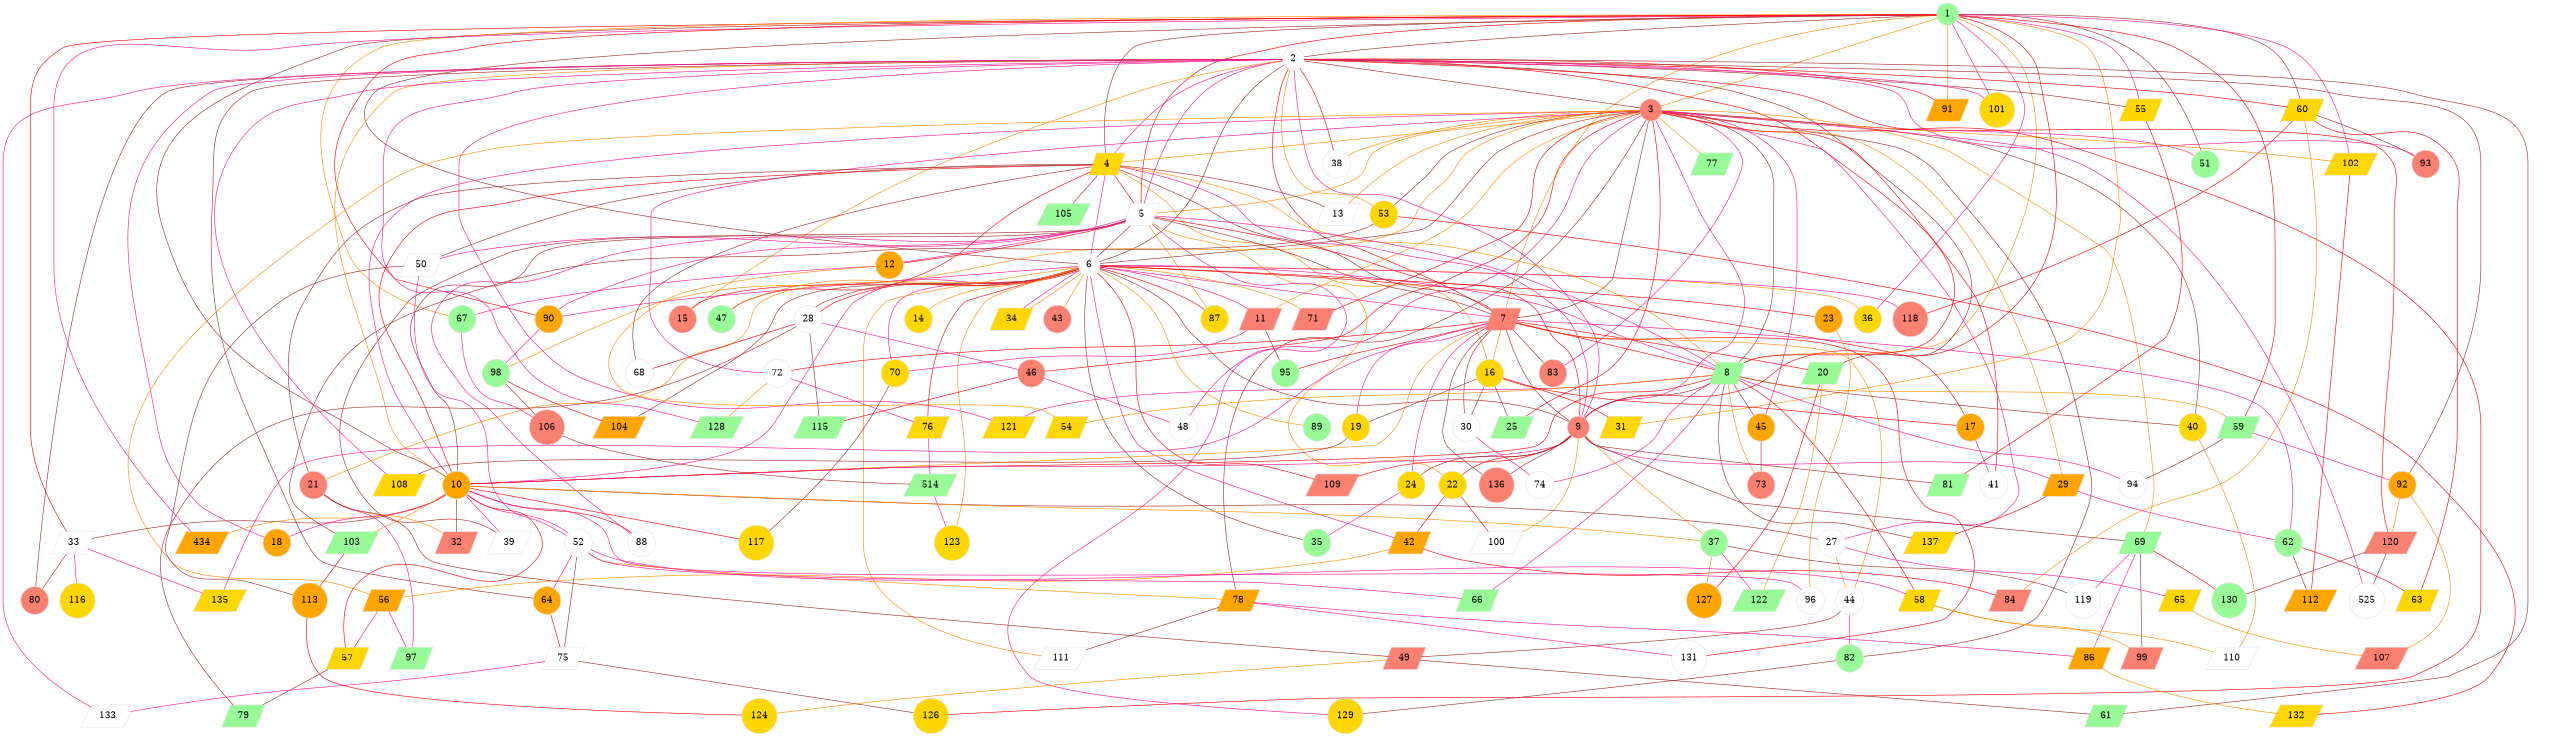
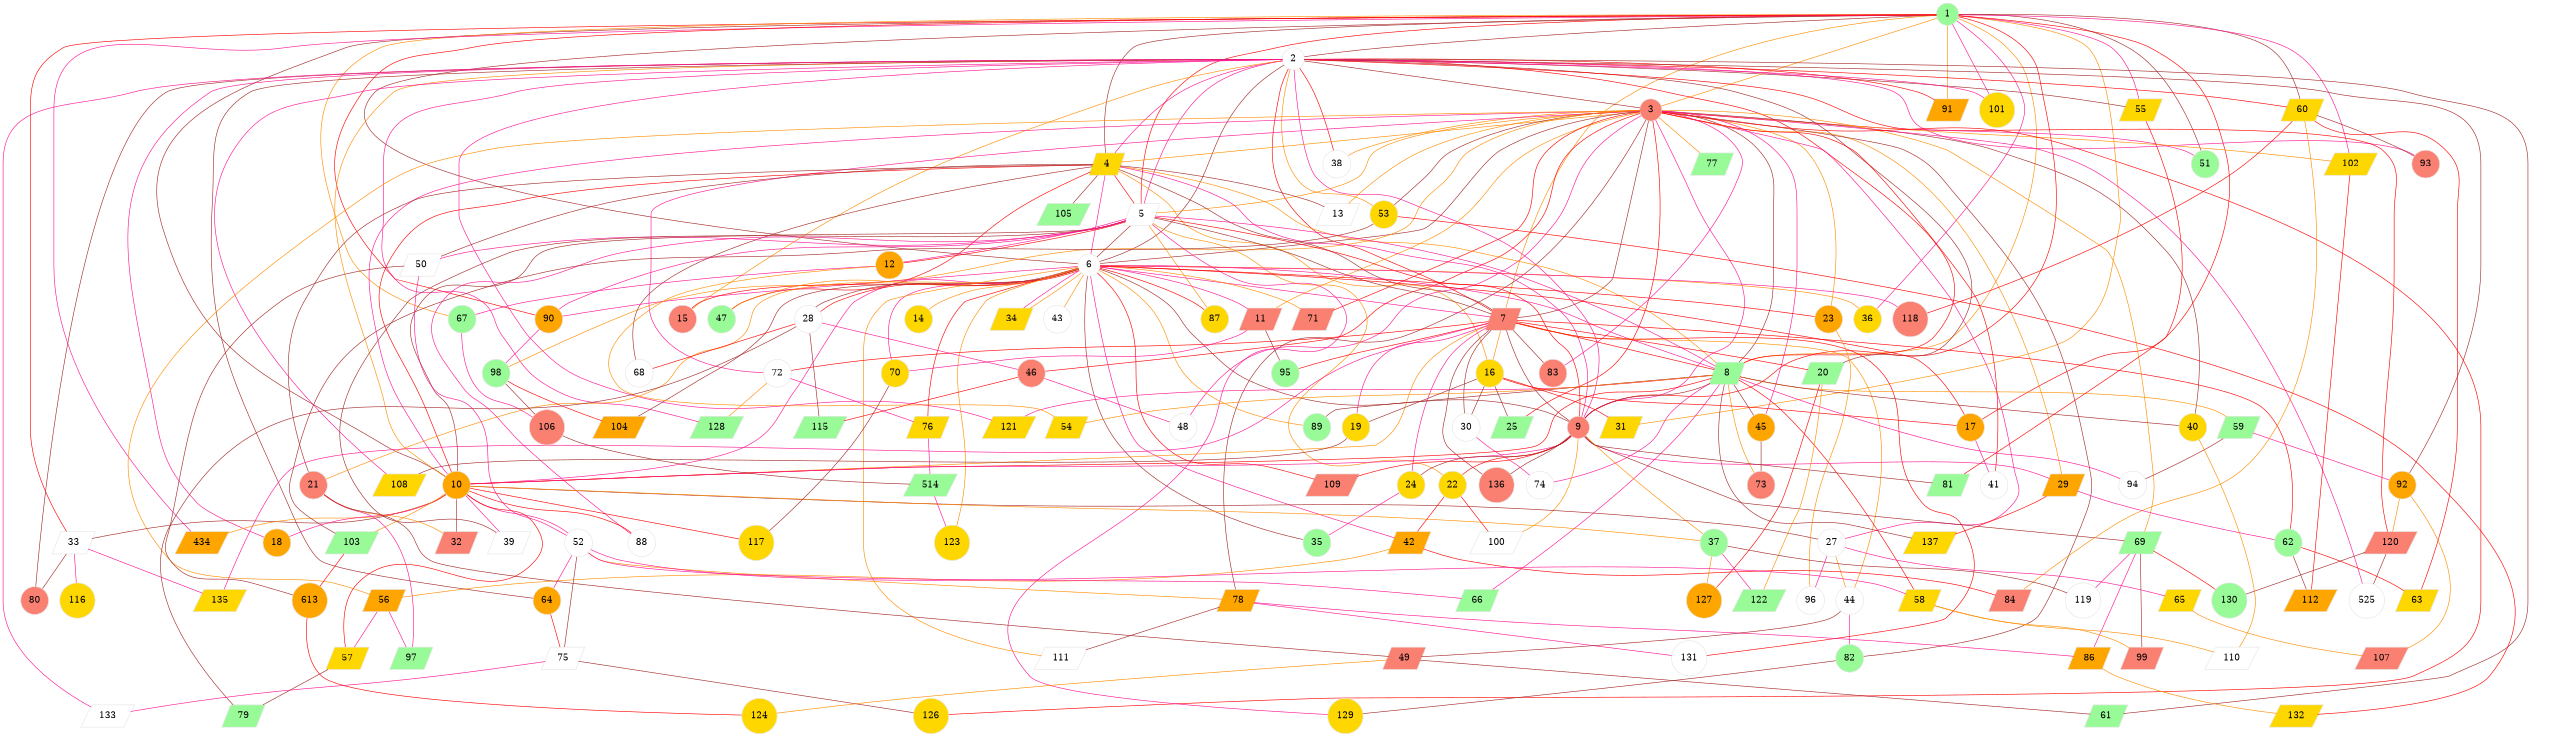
edge "1" -- "59": now "1" -- "17"
edge "3" -- "23": added
node "43": fillcolor salmon -> white
edge "7" -- "62": color deeppink -> red
edge "8" -- "89": added
edge "10" -- "96": now "27" -- "96"
node "113": label "113" -> "613"
